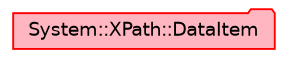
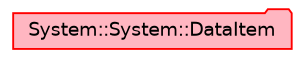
node "System::XPath::DataItem": label "System::XPath::DataItem" -> "System::System::DataItem"
